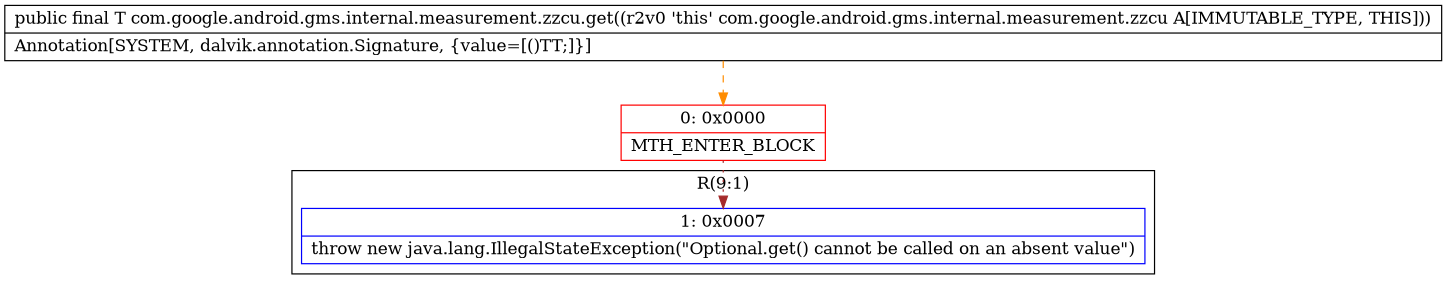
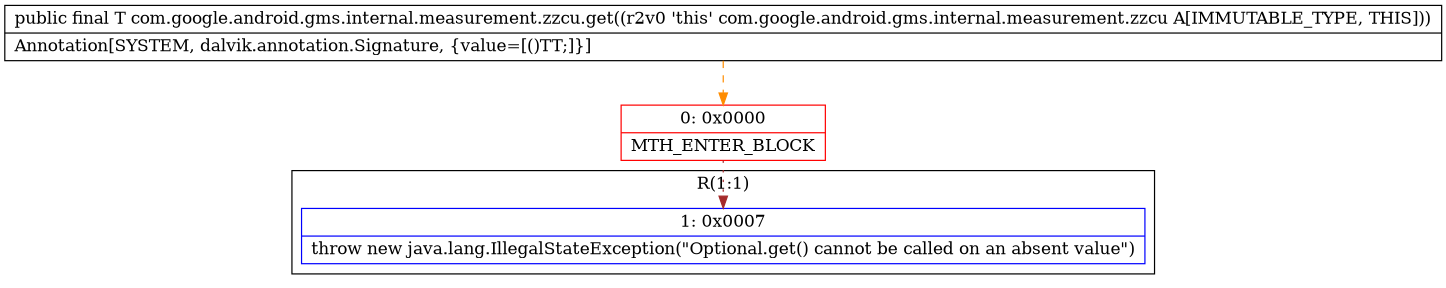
cluster "R(9:1)": label "R(9:1)" -> "R(1:1)"
